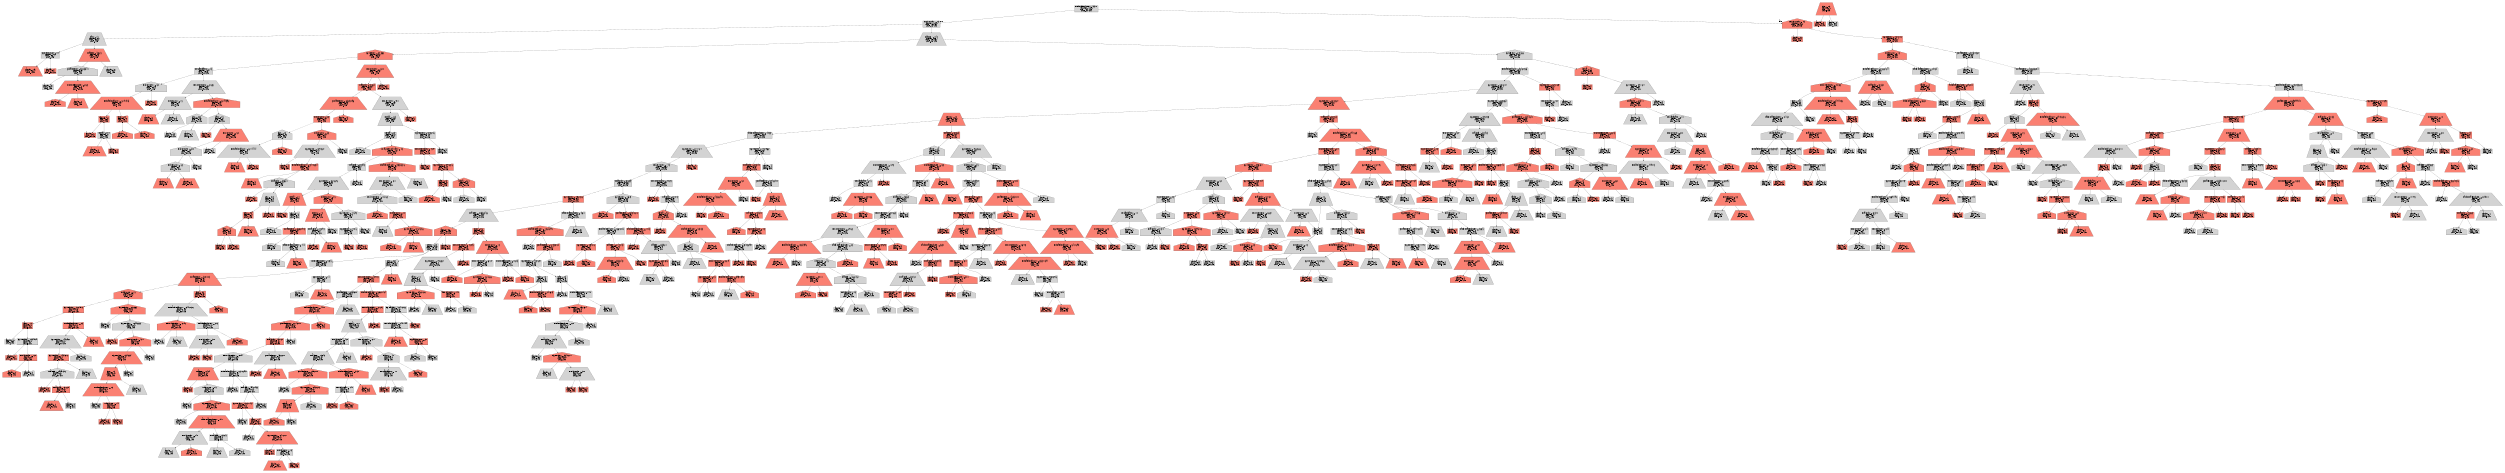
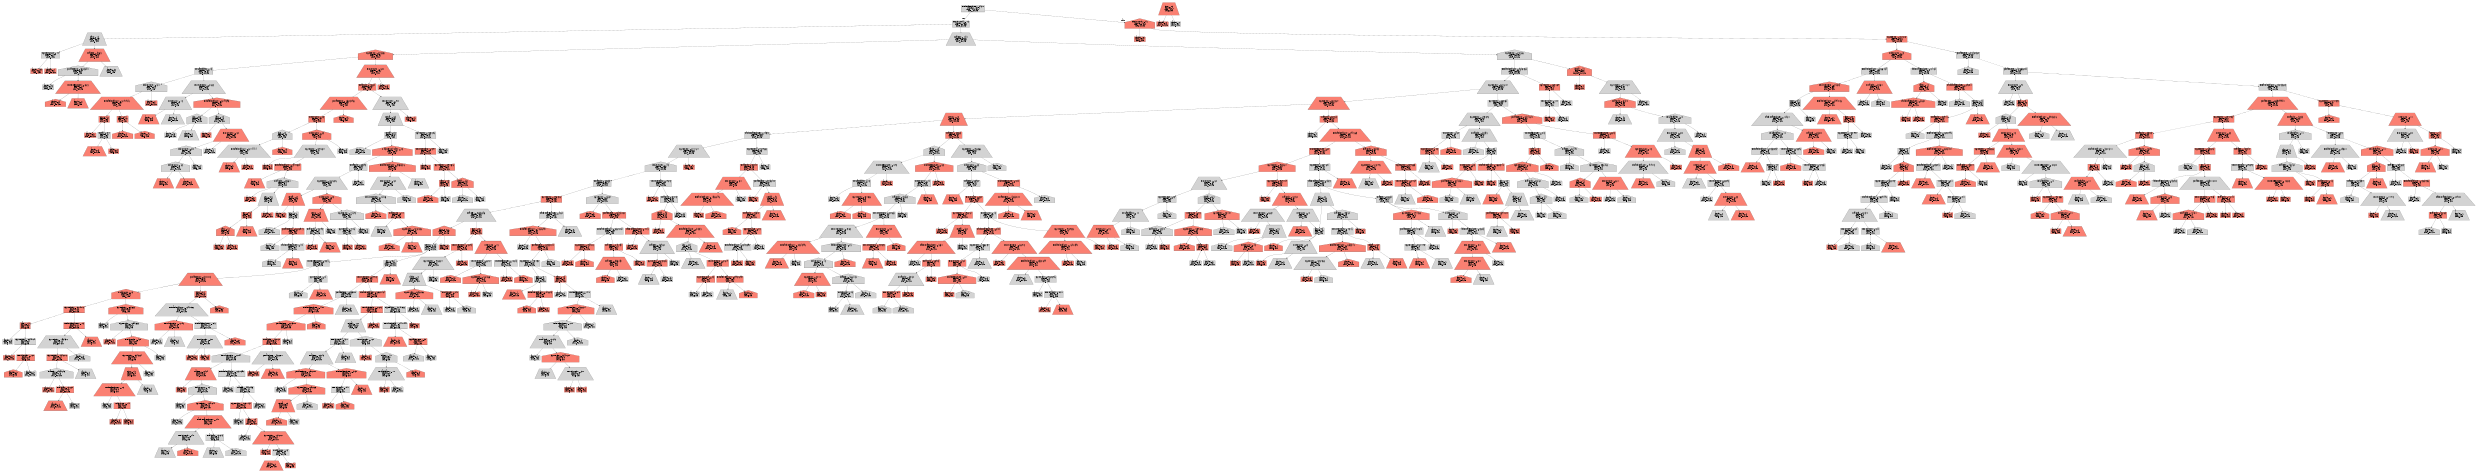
node "samples = 109 value = [168, 0] class = Sale": shape trapezium -> note
node "samples = 61 value = [0, 101] class = No Market": label "samples = 61 value = [0, 101] class = No Market" -> "samples = 61 value = [0, 101] class = No Sale"
node "samples = 19 value = [32, 0] class = Sale": label "samples = 19 value = [32, 0] class = Sale" -> "samples = 19 value = [32, 0] value = Sale"
node "samples = 3 value = [0, 8] class = No Sale": shape trapezium -> note
node "State <= 0.5 samples = 10 value = [7, 8] class = No Sale": fillcolor lightgrey -> salmon
